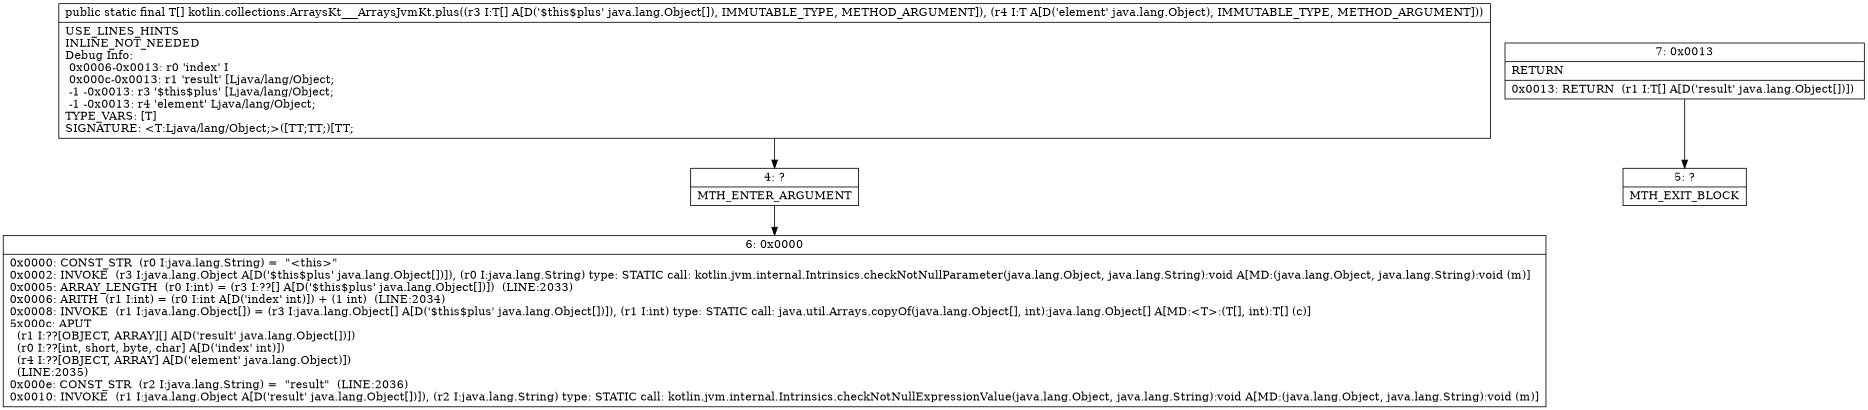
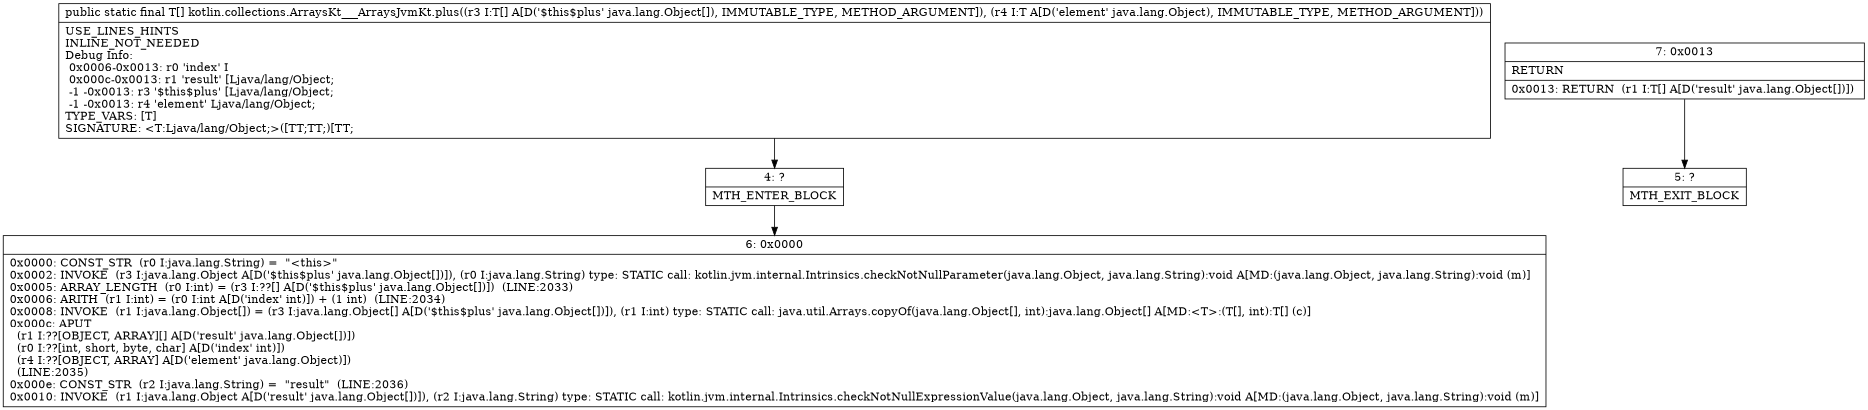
node "4: ?": text "MTH_ENTER_ARGUMENT" -> "MTH_ENTER_BLOCK"
node "6: 0x0000": text "5x000c: APUT" -> "0x000c: APUT"
